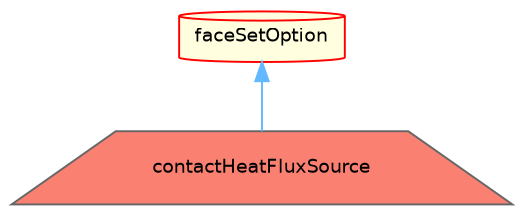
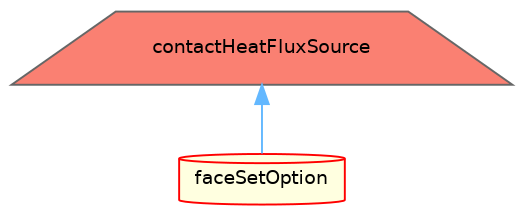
edge "contactHeatFluxSource" -> "faceSetOption": reversed
